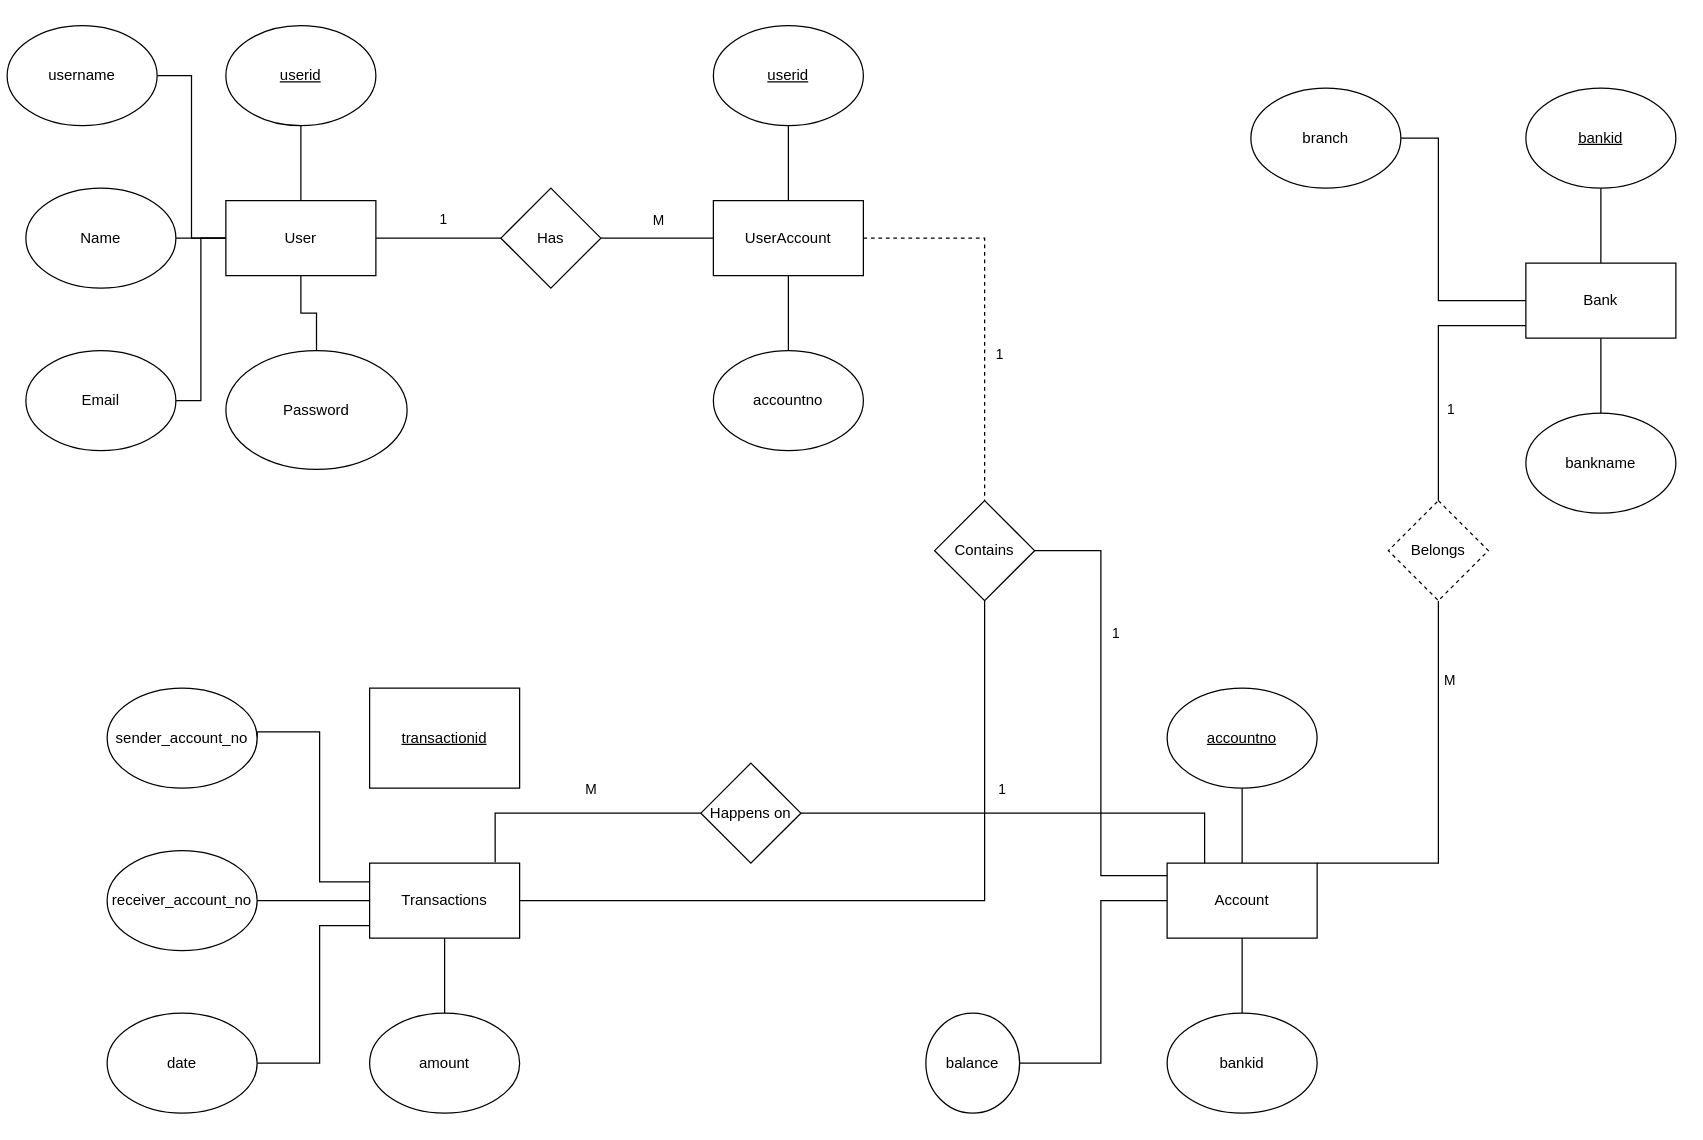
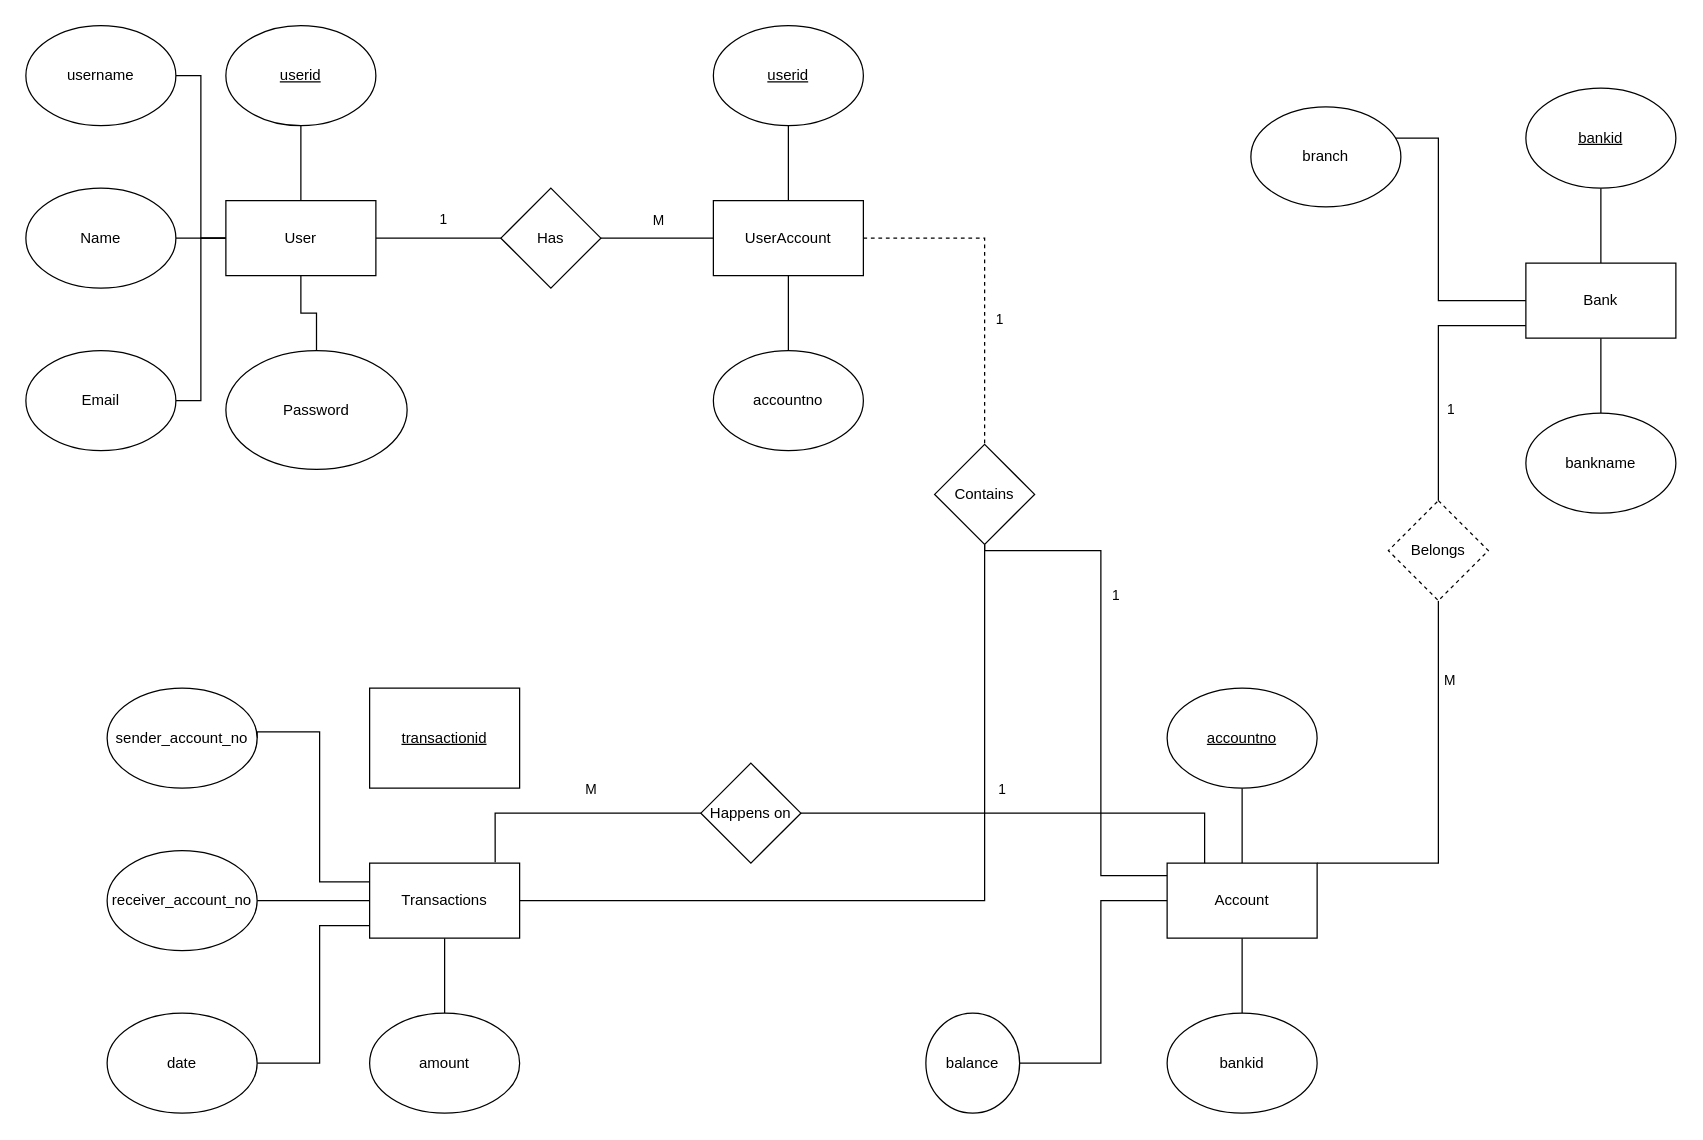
node "username": moved (82, 76) -> (101, 76)
node "branch": moved (1326, 138) -> (1326, 157)
node "Contains": moved (984, 551) -> (984, 494)
